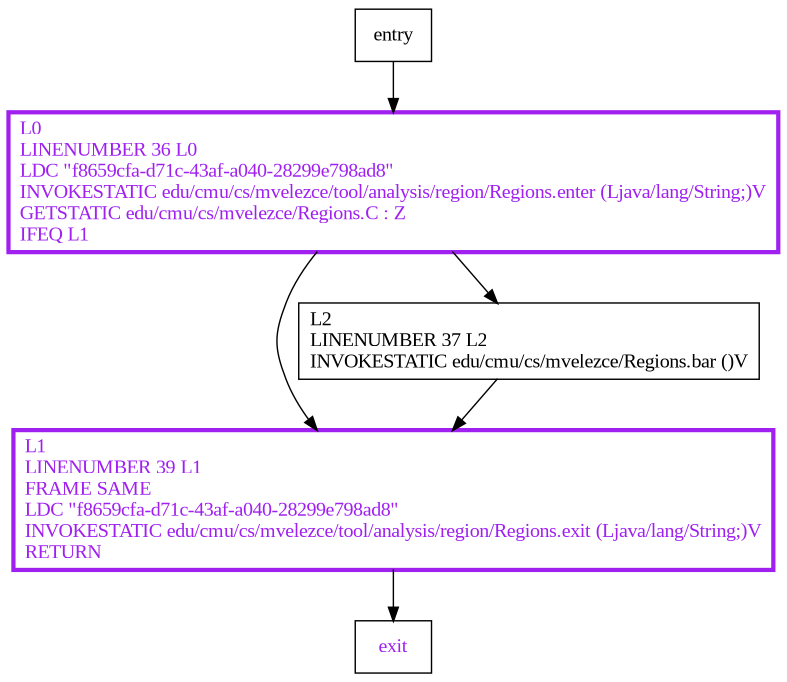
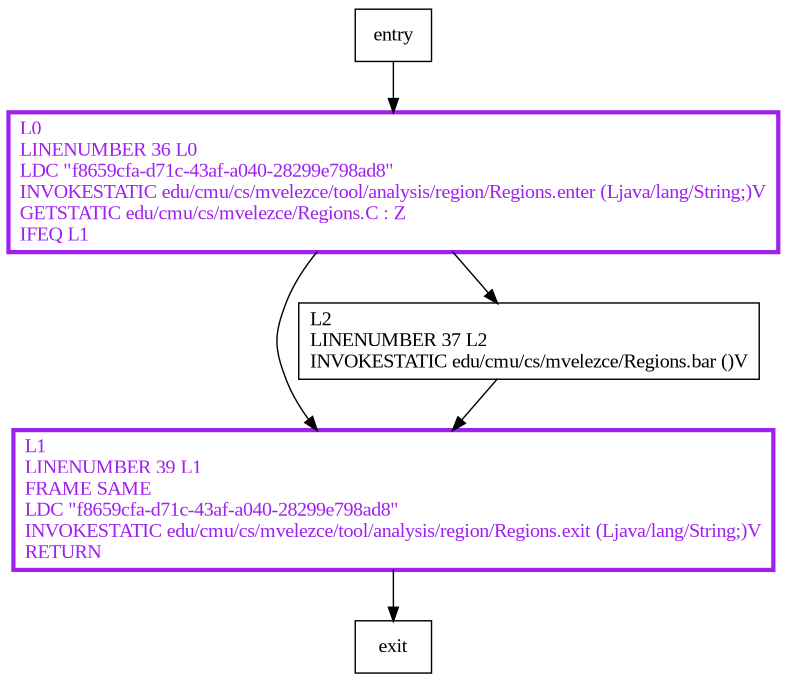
node "exit": fontcolor purple -> black
